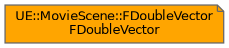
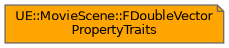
node "UE::MovieScene::FDoubleVector FDoubleVector": label "UE::MovieScene::FDoubleVector FDoubleVector" -> "UE::MovieScene::FDoubleVector PropertyTraits"
